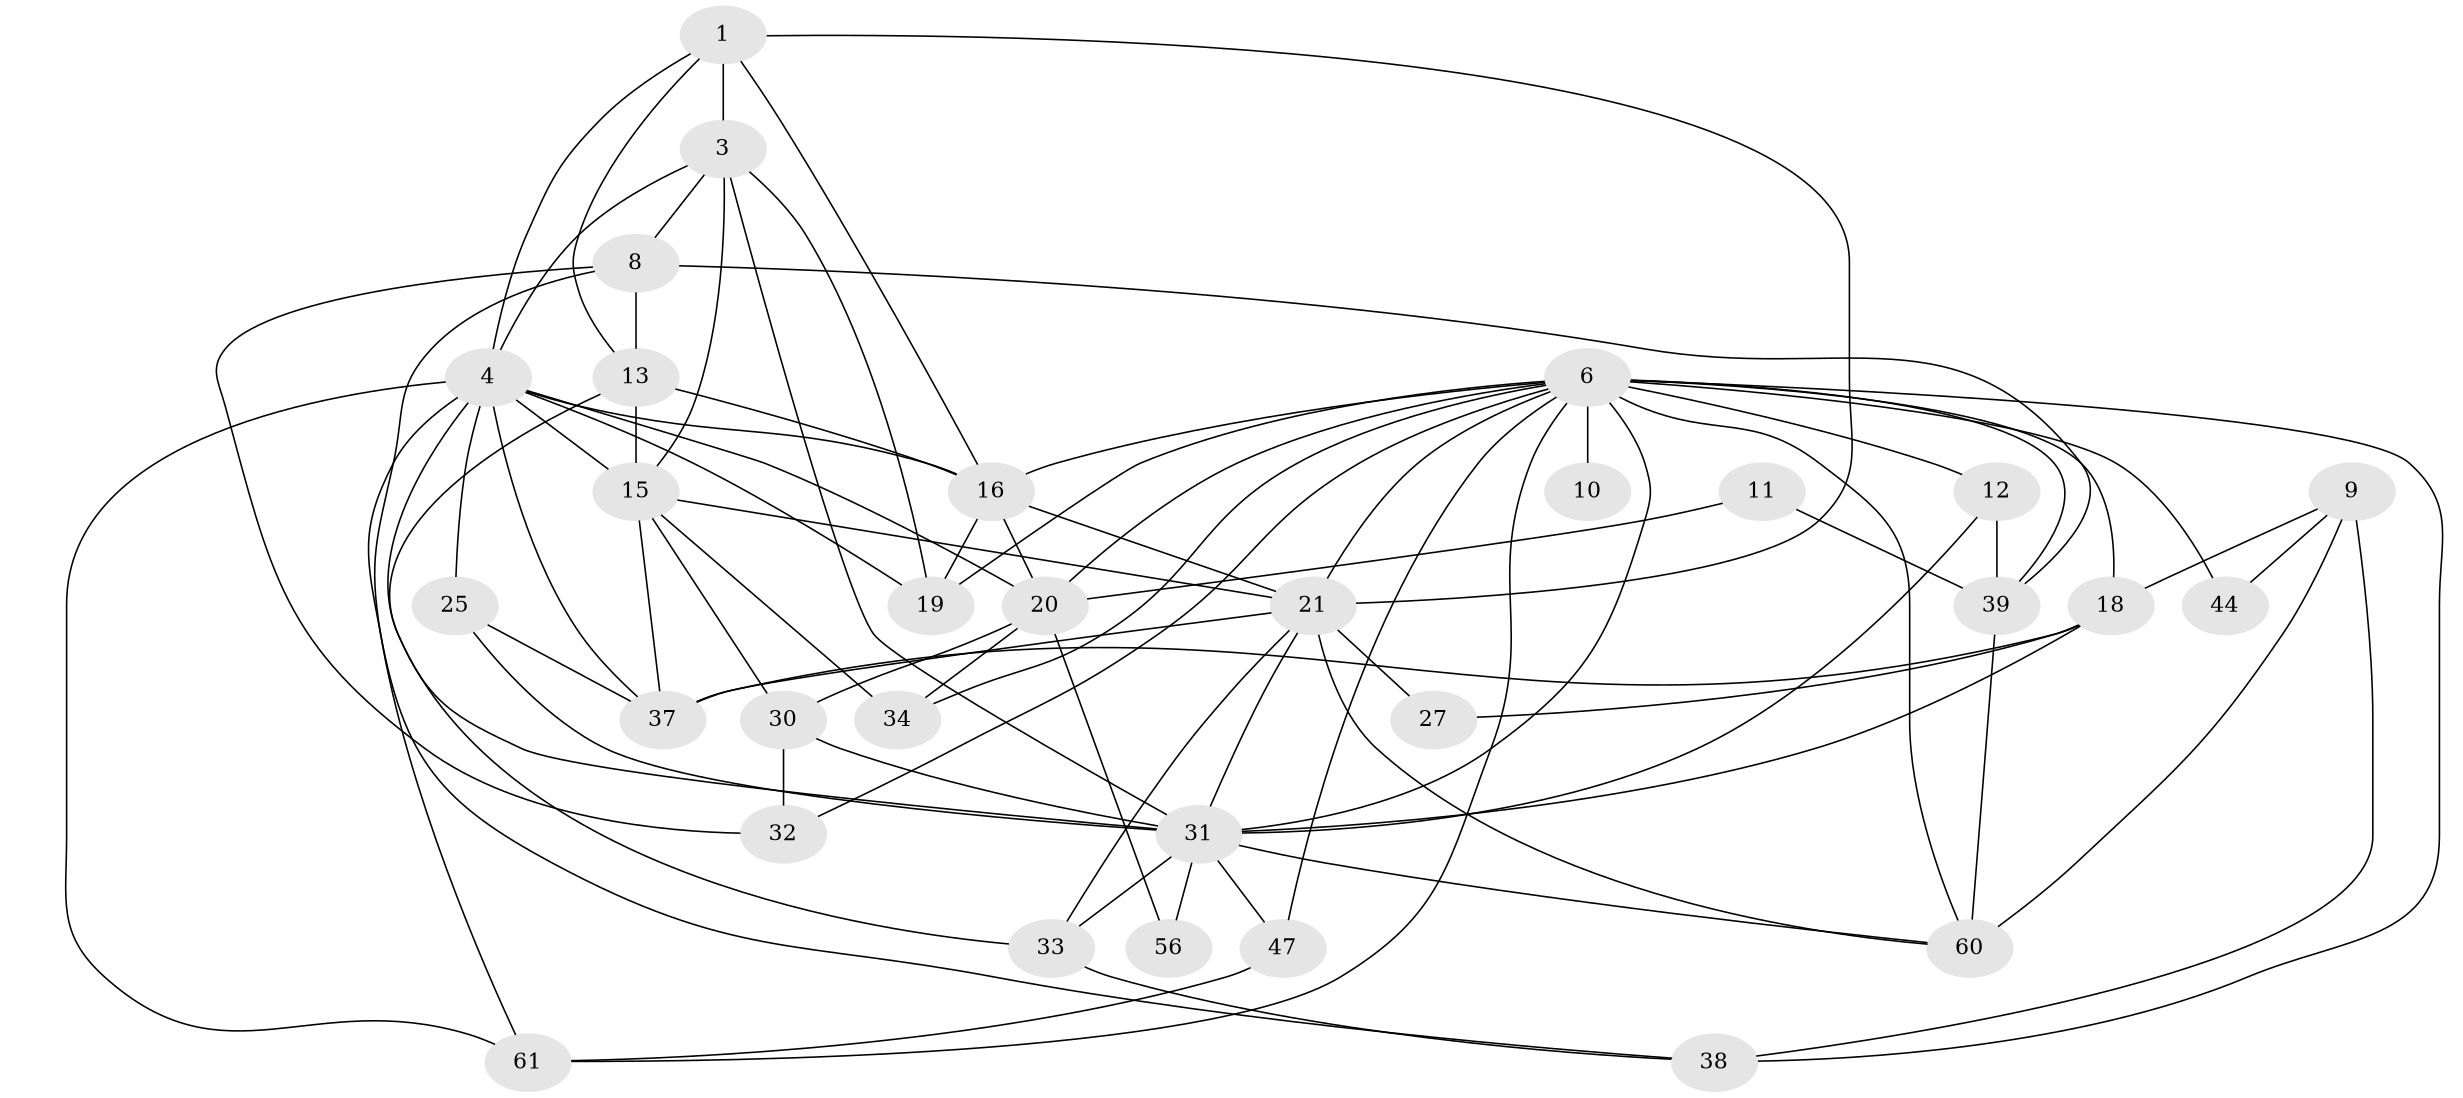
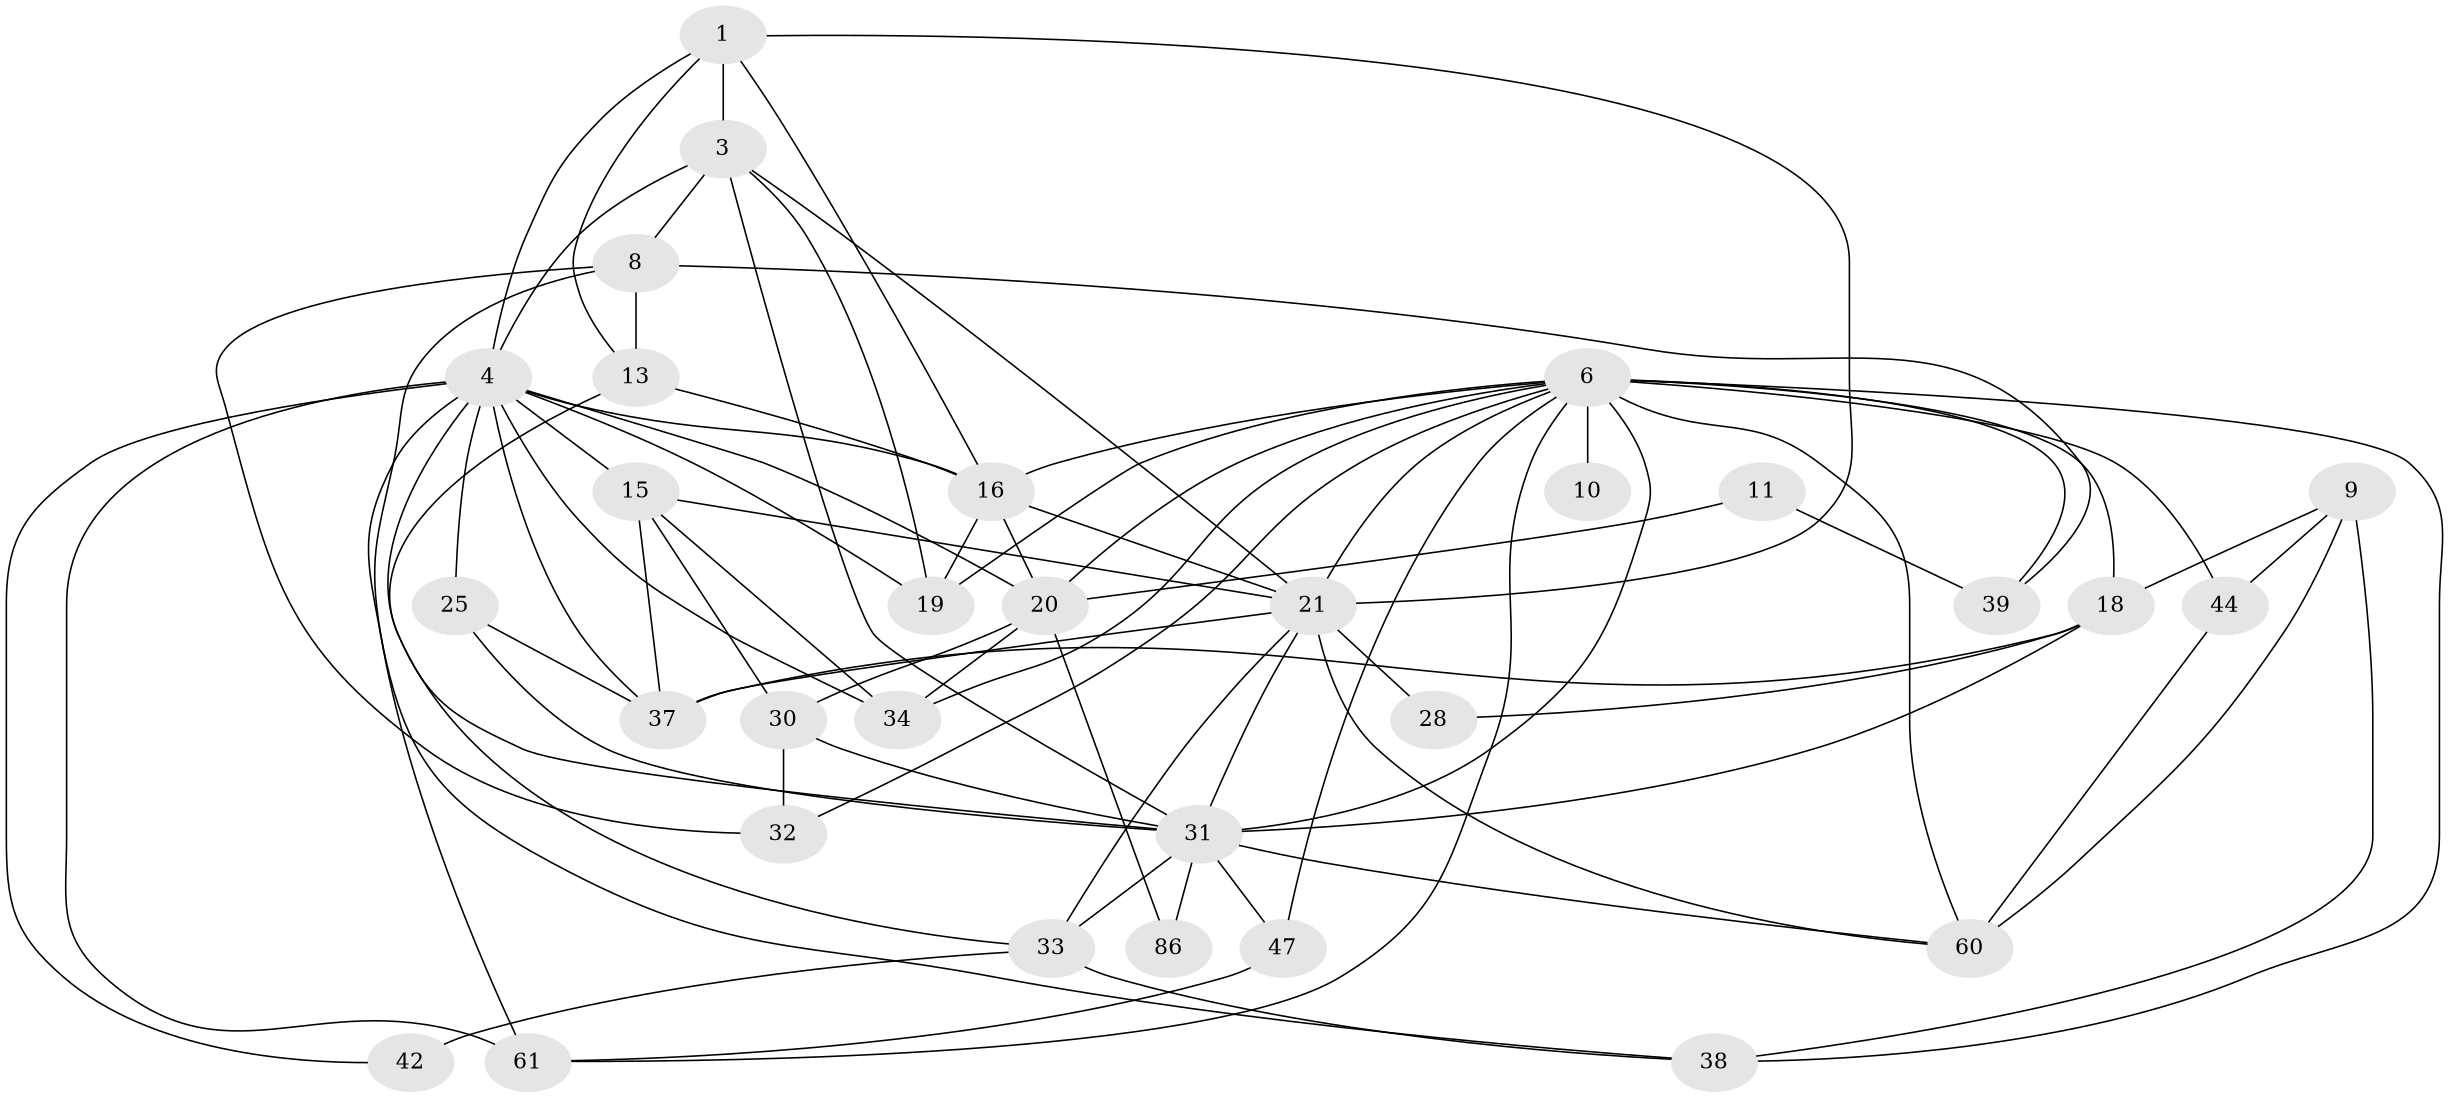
edge "3" -- "15": now "3" -- "21"
edge "13" -- "15": removed
node "12": removed
edge "4" -- "34": added
node "27": label "27" -> "28"
edge "39" -- "60": now "44" -- "60"
node "56": label "56" -> "86"
node "42": added
